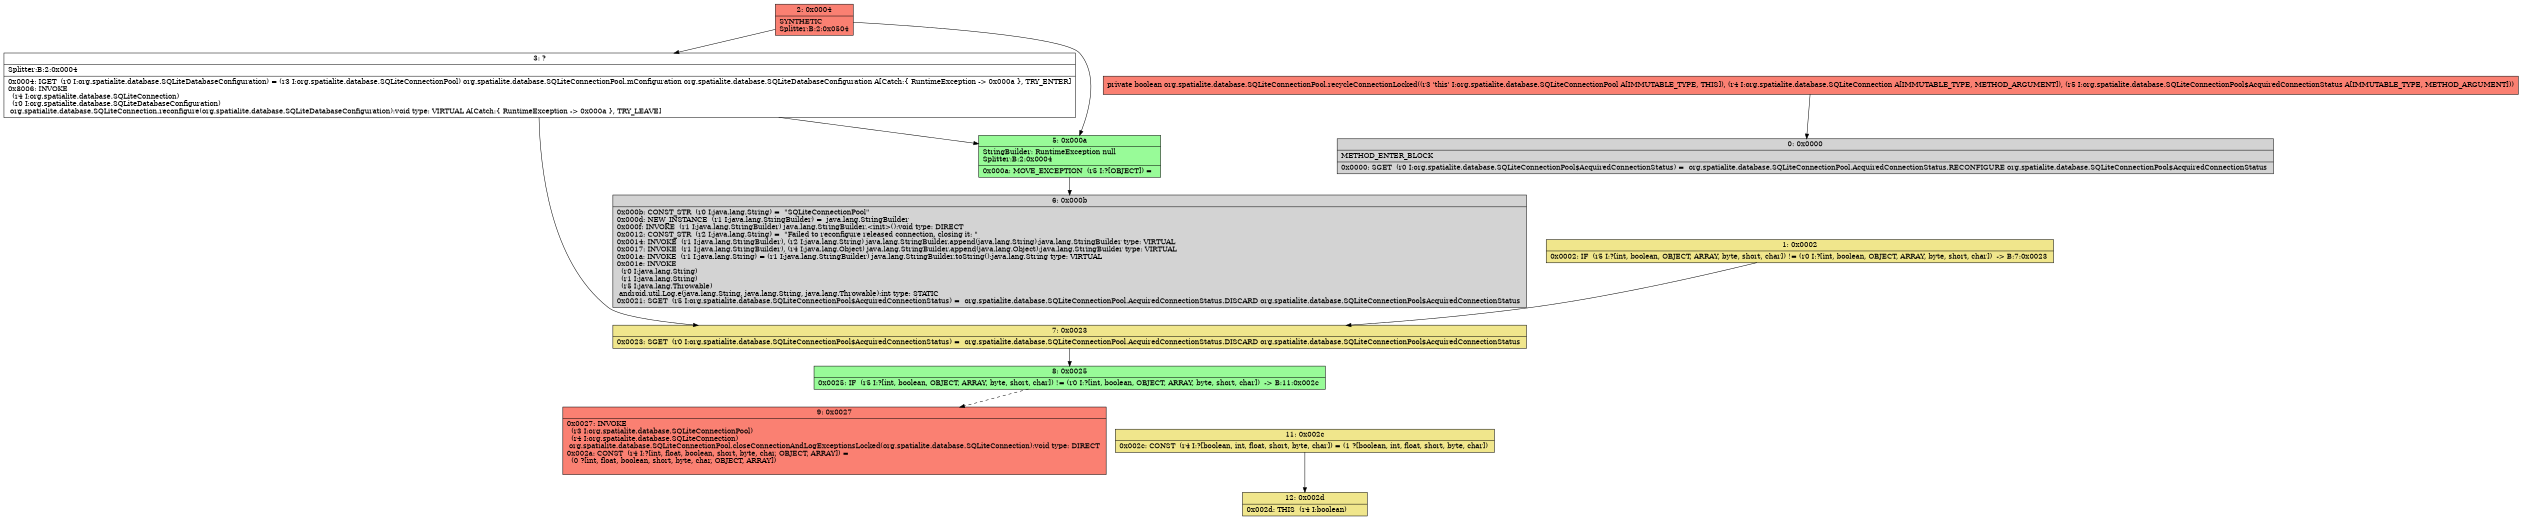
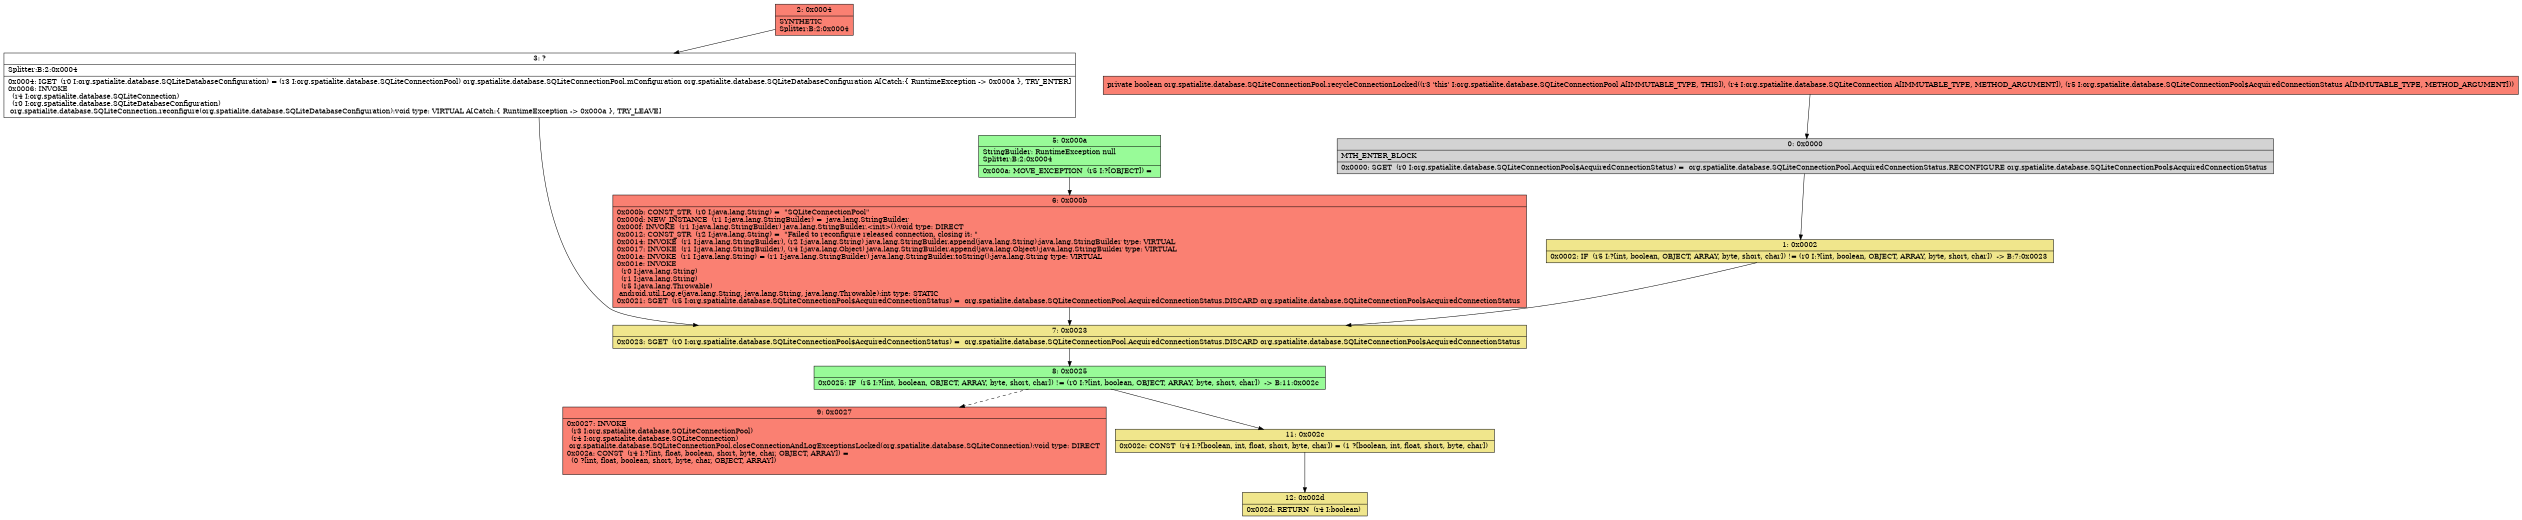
node "2: 0x0004": text "Splitter:B:2:0x0504" -> "Splitter:B:2:0x0004"
edge "2: 0x0004" -> "5: 0x000a": removed
node "3: ?": text "0x8006: INVOKE" -> "0x0006: INVOKE"
edge "3: ?" -> "5: 0x000a": removed
node "0: 0x0000": text "METHOD_ENTER_BLOCK" -> "MTH_ENTER_BLOCK"
edge "0: 0x0000" -> "1: 0x0002": added
node "6: 0x000b": fillcolor lightgrey -> salmon
edge "6: 0x000b" -> "7: 0x0023": added
edge "8: 0x0025" -> "11: 0x002c": added
node "12: 0x002d": text "0x002d: THIS  (r4 I:boolean)" -> "0x002d: RETURN  (r4 I:boolean)"
